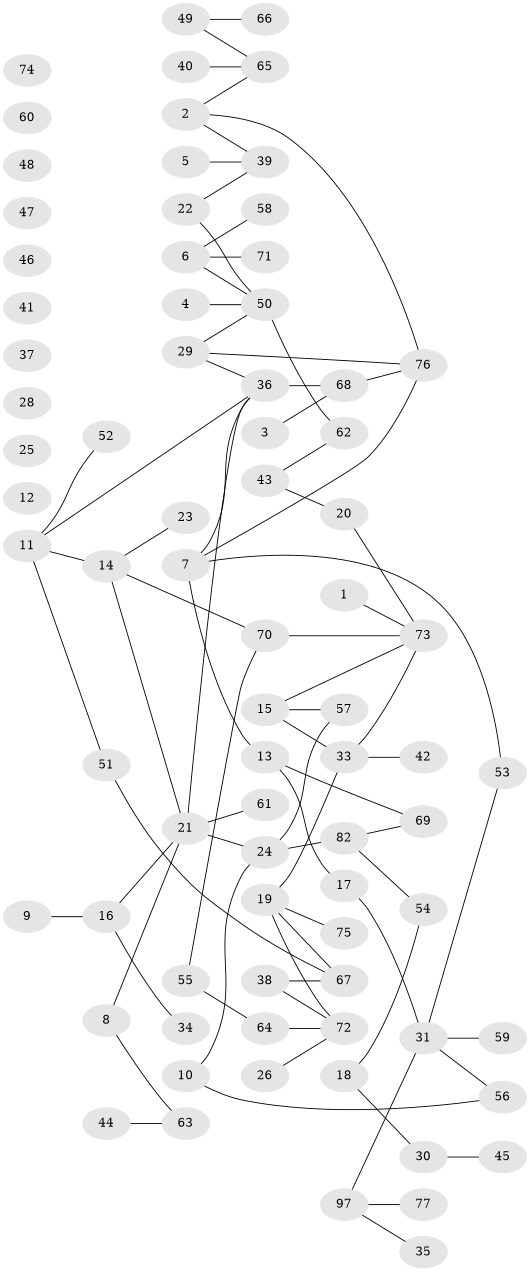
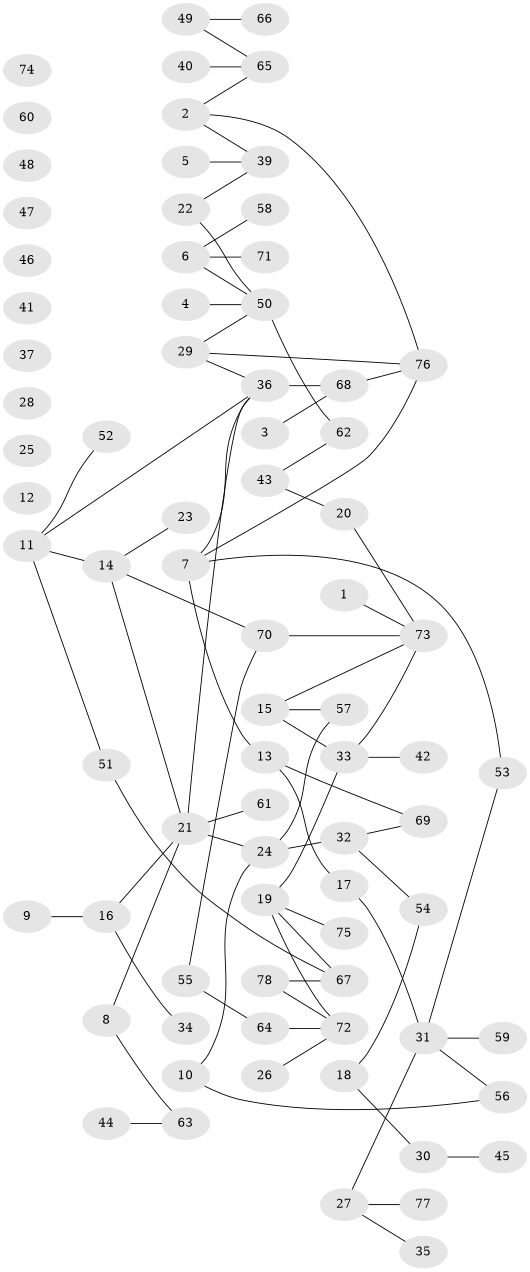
node "82": label "82" -> "32"
node "38": label "38" -> "78"
node "97": label "97" -> "27"
